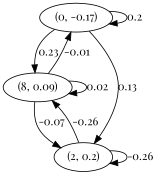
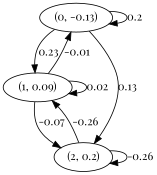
node "(0, -0.17)": label "(0, -0.17)" -> "(0, -0.13)"
node "(8, 0.09)": label "(8, 0.09)" -> "(1, 0.09)"
